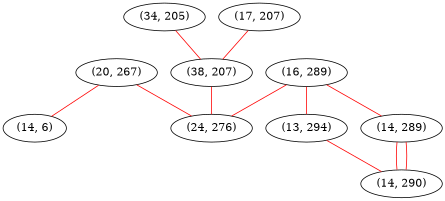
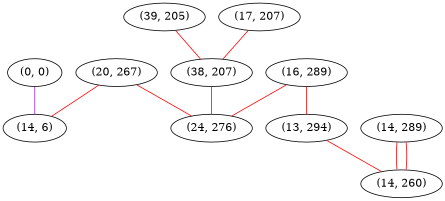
node "(34, 205)": label "(34, 205)" -> "(39, 205)"
node "(0, 0)": added
edge "(16, 289)" -- "(14, 289)": removed
node "(14, 290)": label "(14, 290)" -> "(14, 260)"
